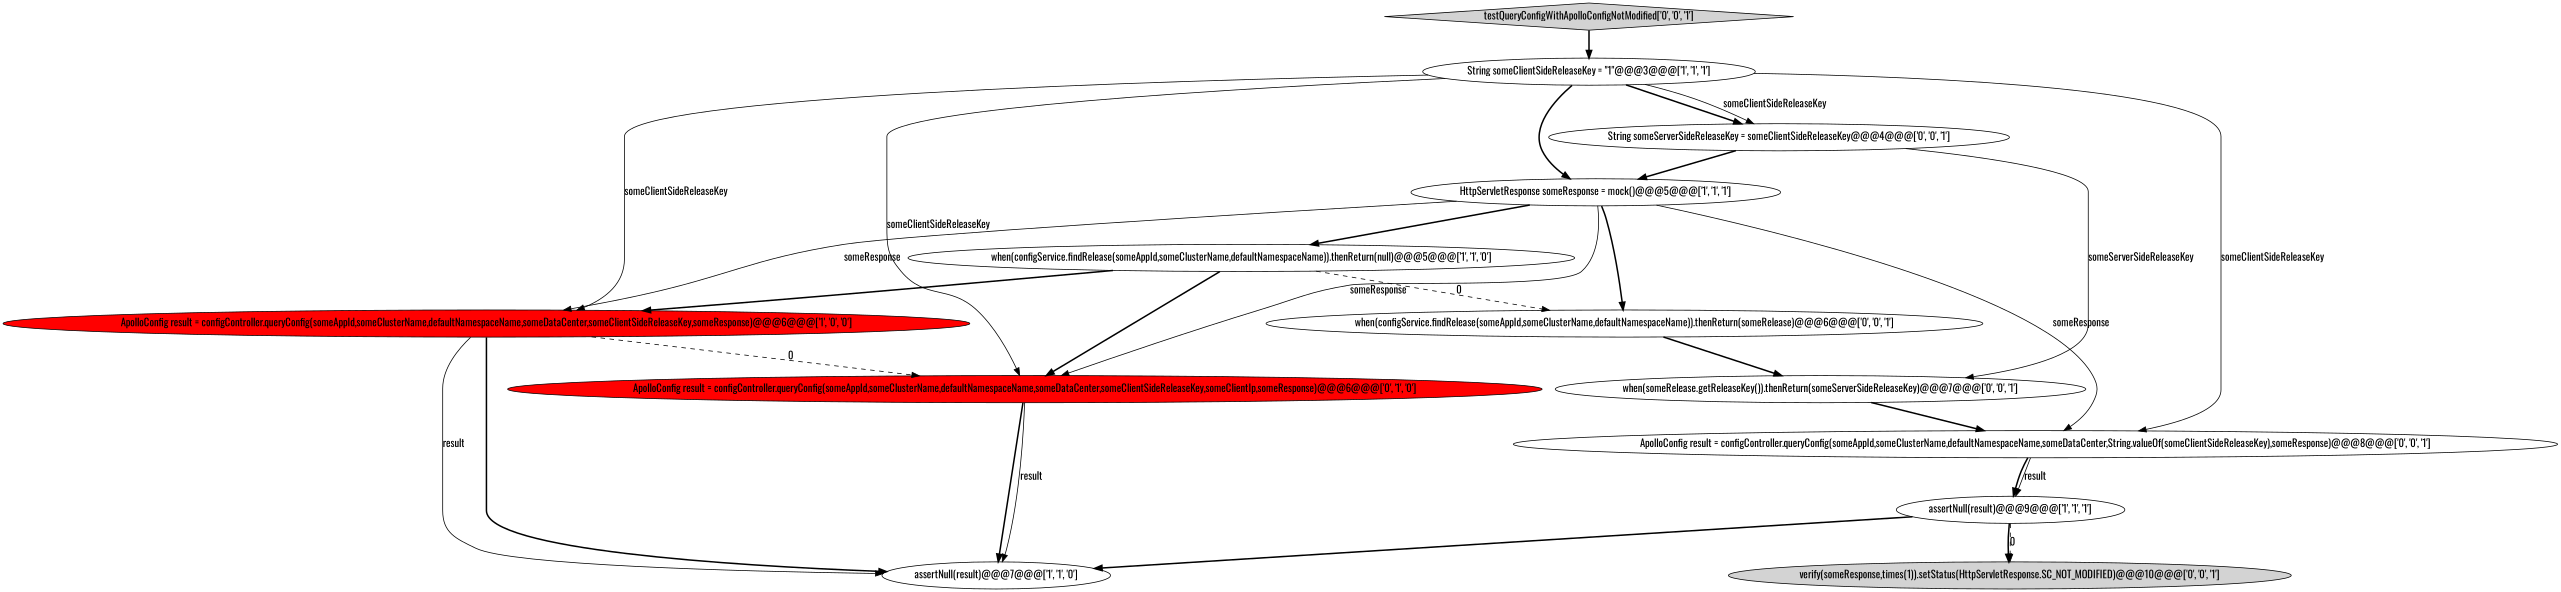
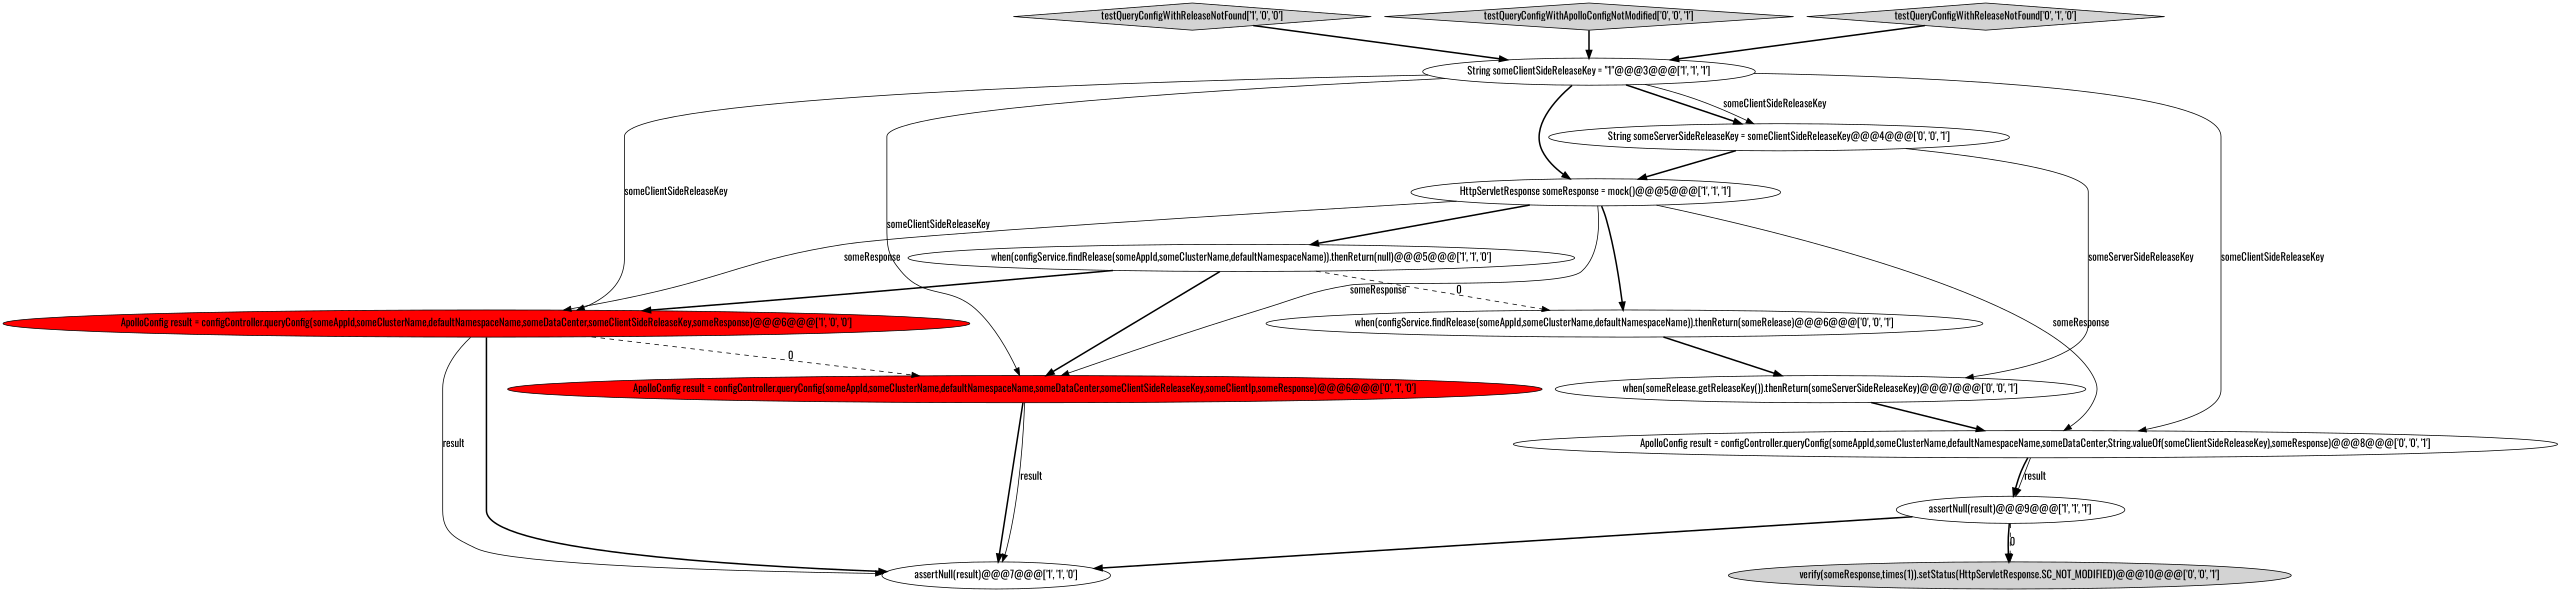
node "testQueryConfigWithReleaseNotFound['1', '0', '0']": added
node "testQueryConfigWithReleaseNotFound['0', '1', '0']": added
